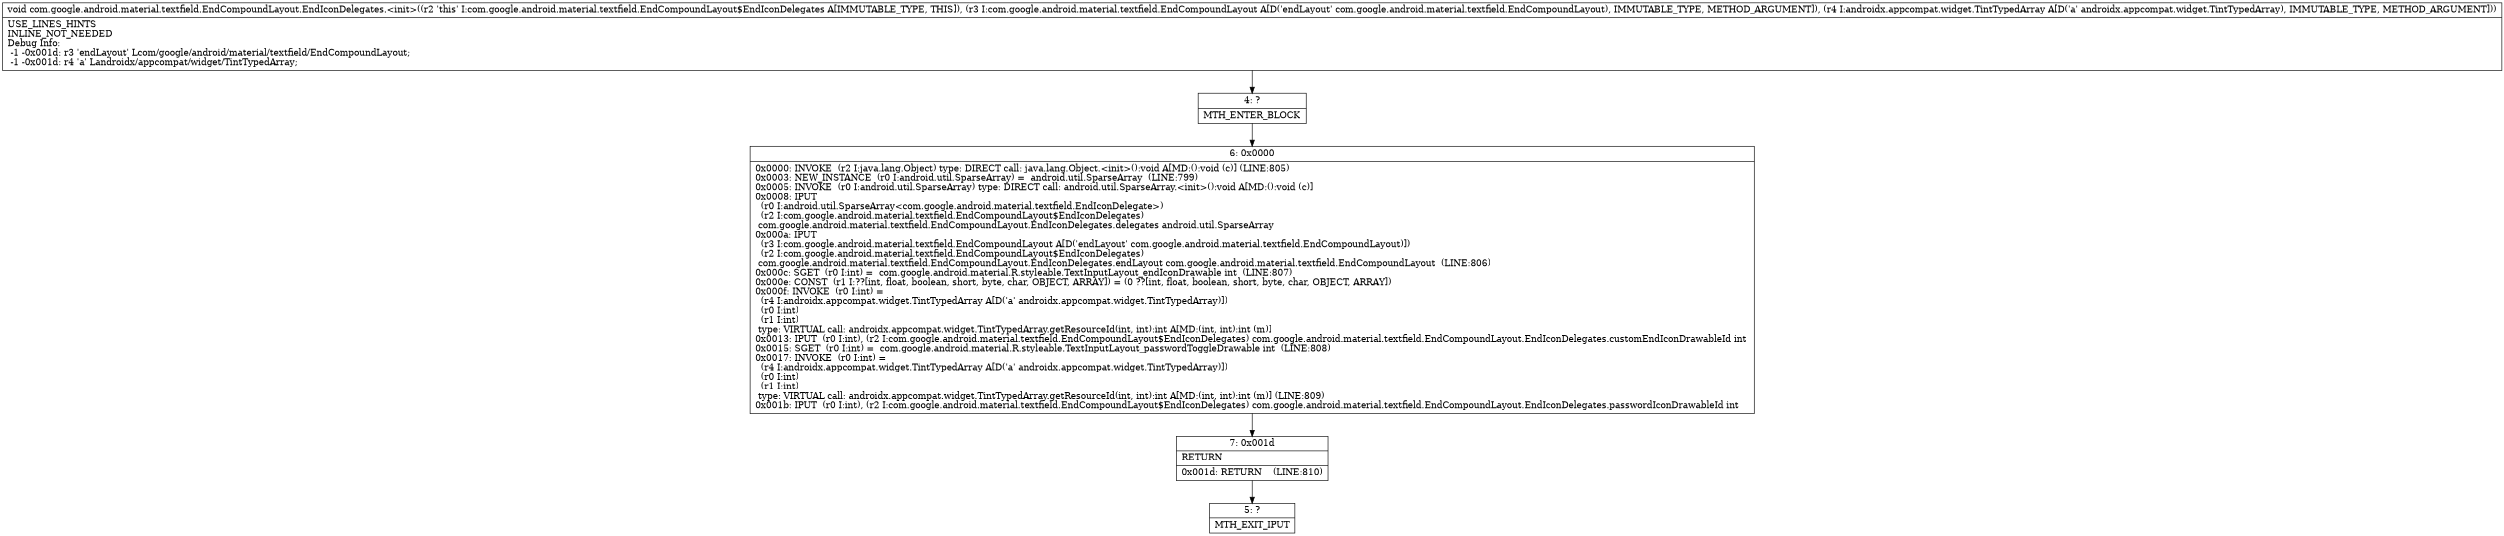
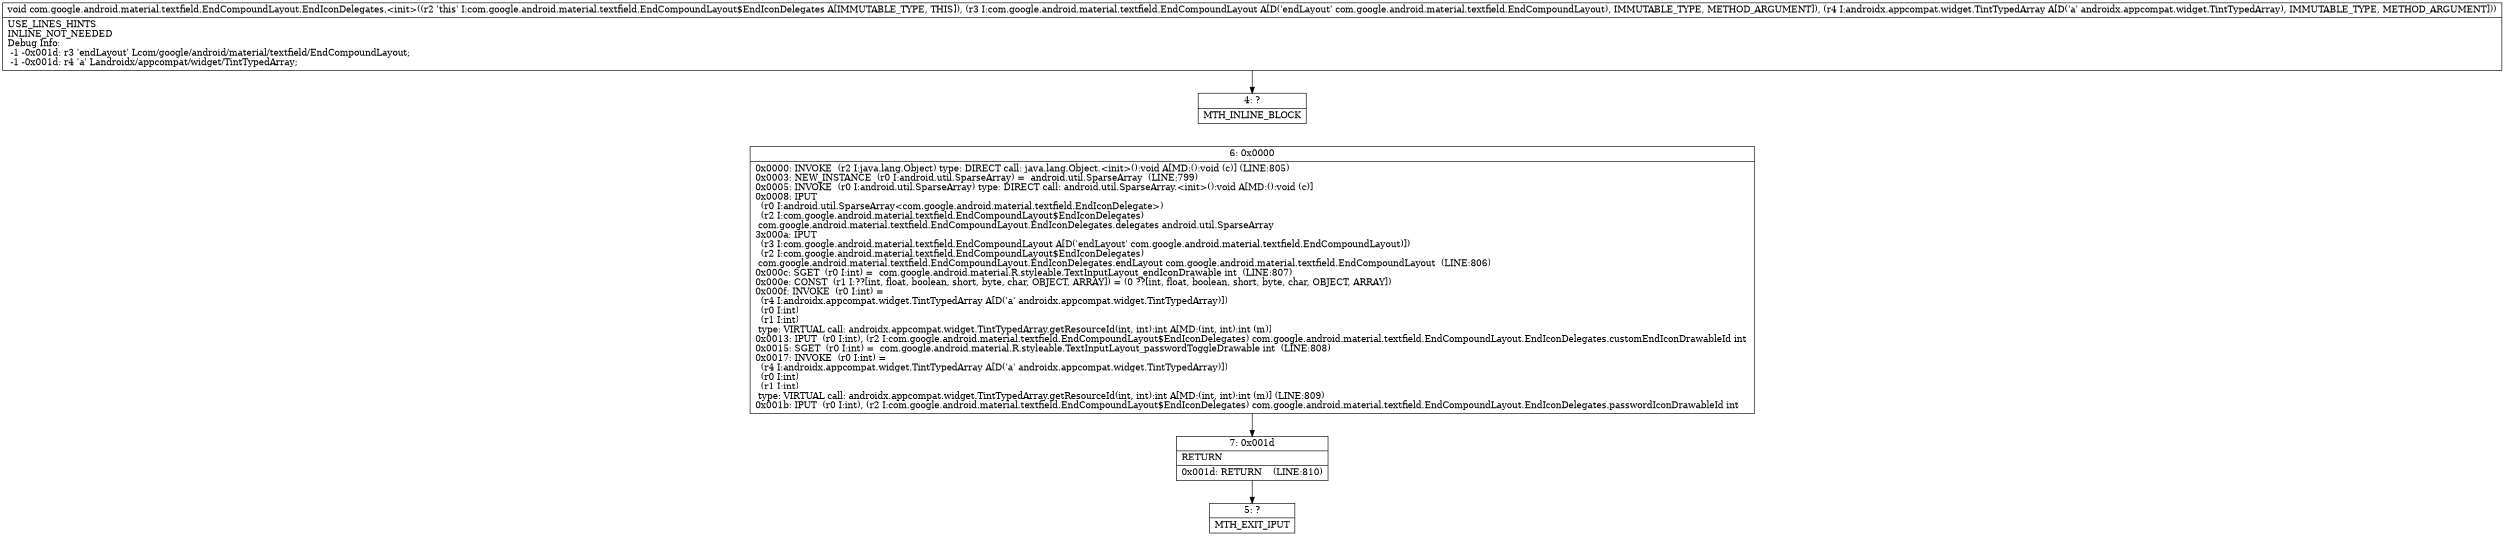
node "4: ?": text "MTH_ENTER_BLOCK" -> "MTH_INLINE_BLOCK"
edge "4: ?" -> "6: 0x0000": removed
node "6: 0x0000": text "0x000a: IPUT" -> "3x000a: IPUT"
